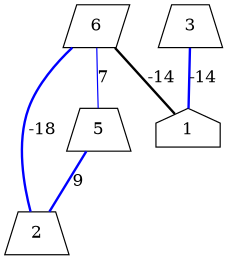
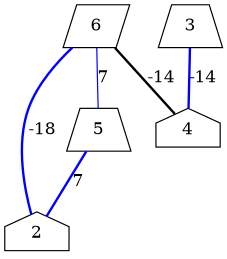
node "1": label "1" -> "4"
edge "5" -- "2": label "9" -> "7"
node "2": shape trapezium -> house
